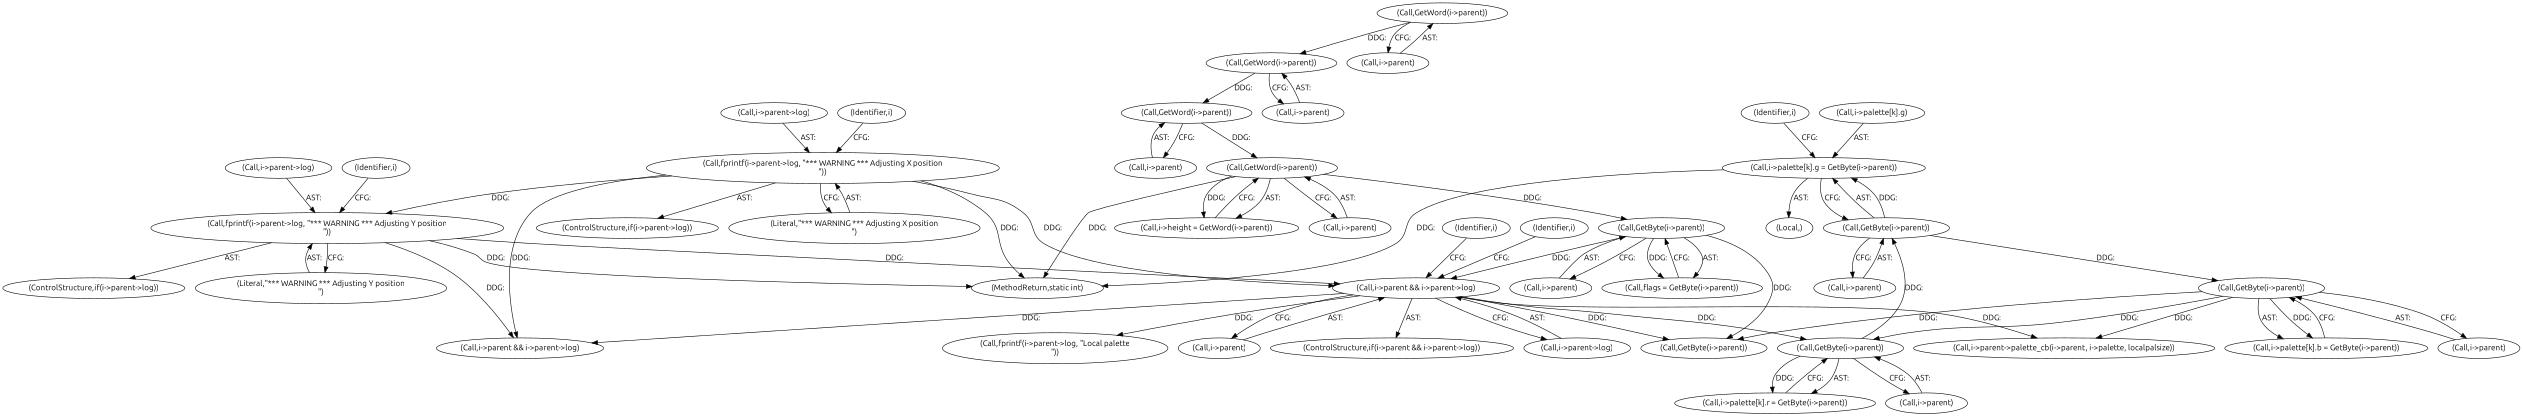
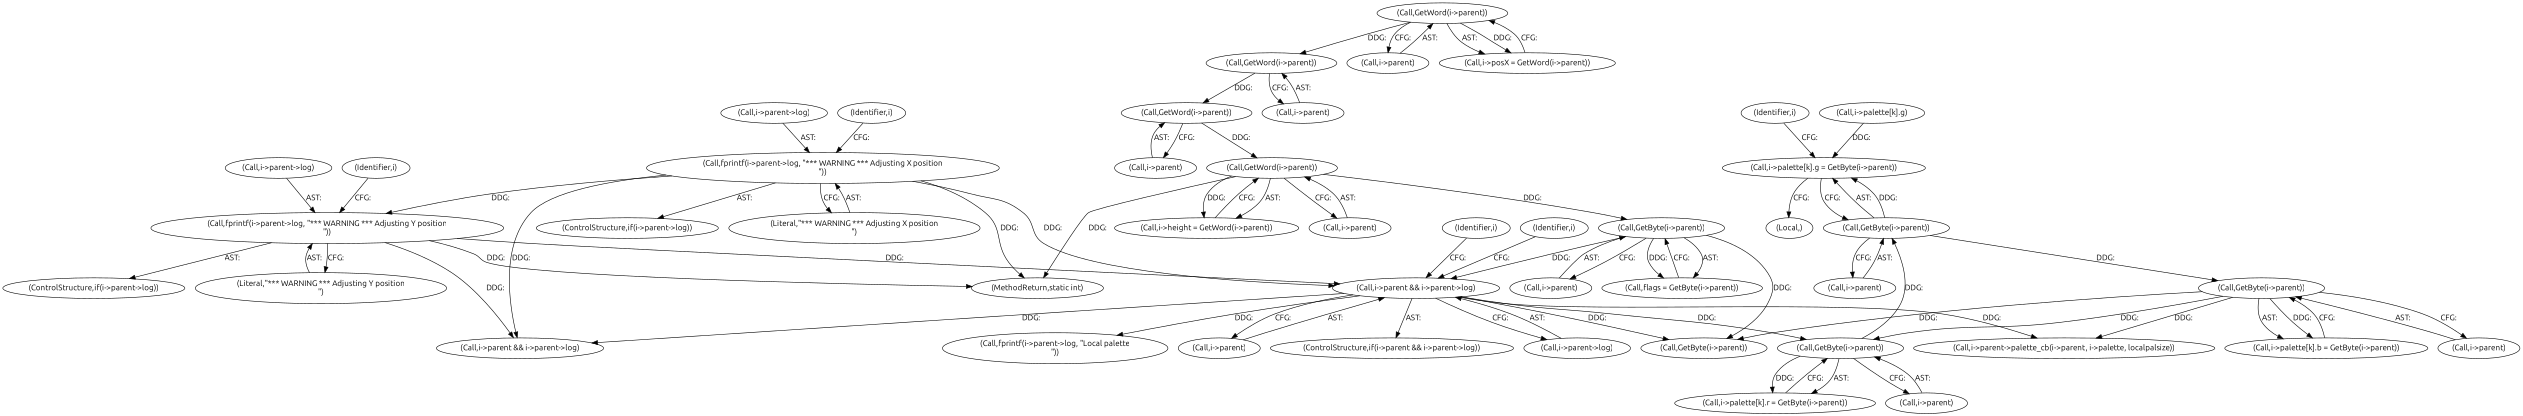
node "(Call,i->posX = GetWord(i->parent))": added
edge "(Call,i->palette[k].g)" -> "(Call,i->palette[k].g = GetByte(i->parent))": label "AST: " -> "DDG: "
edge "(Call,i->palette[k].g = GetByte(i->parent))" -> "(Local,)": label "AST: " -> "CFG: "
edge "(Call,i->palette[k].g = GetByte(i->parent))" -> "(MethodReturn,static int)": removed, label "DDG:"
